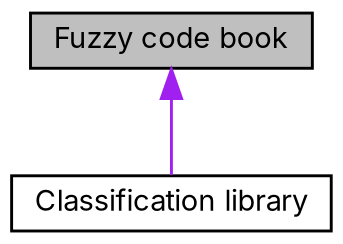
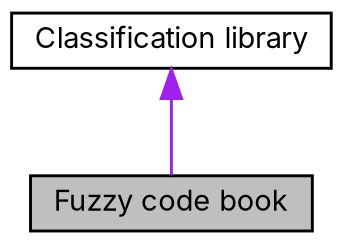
edge "Classification library" -> "Fuzzy code book": reversed
